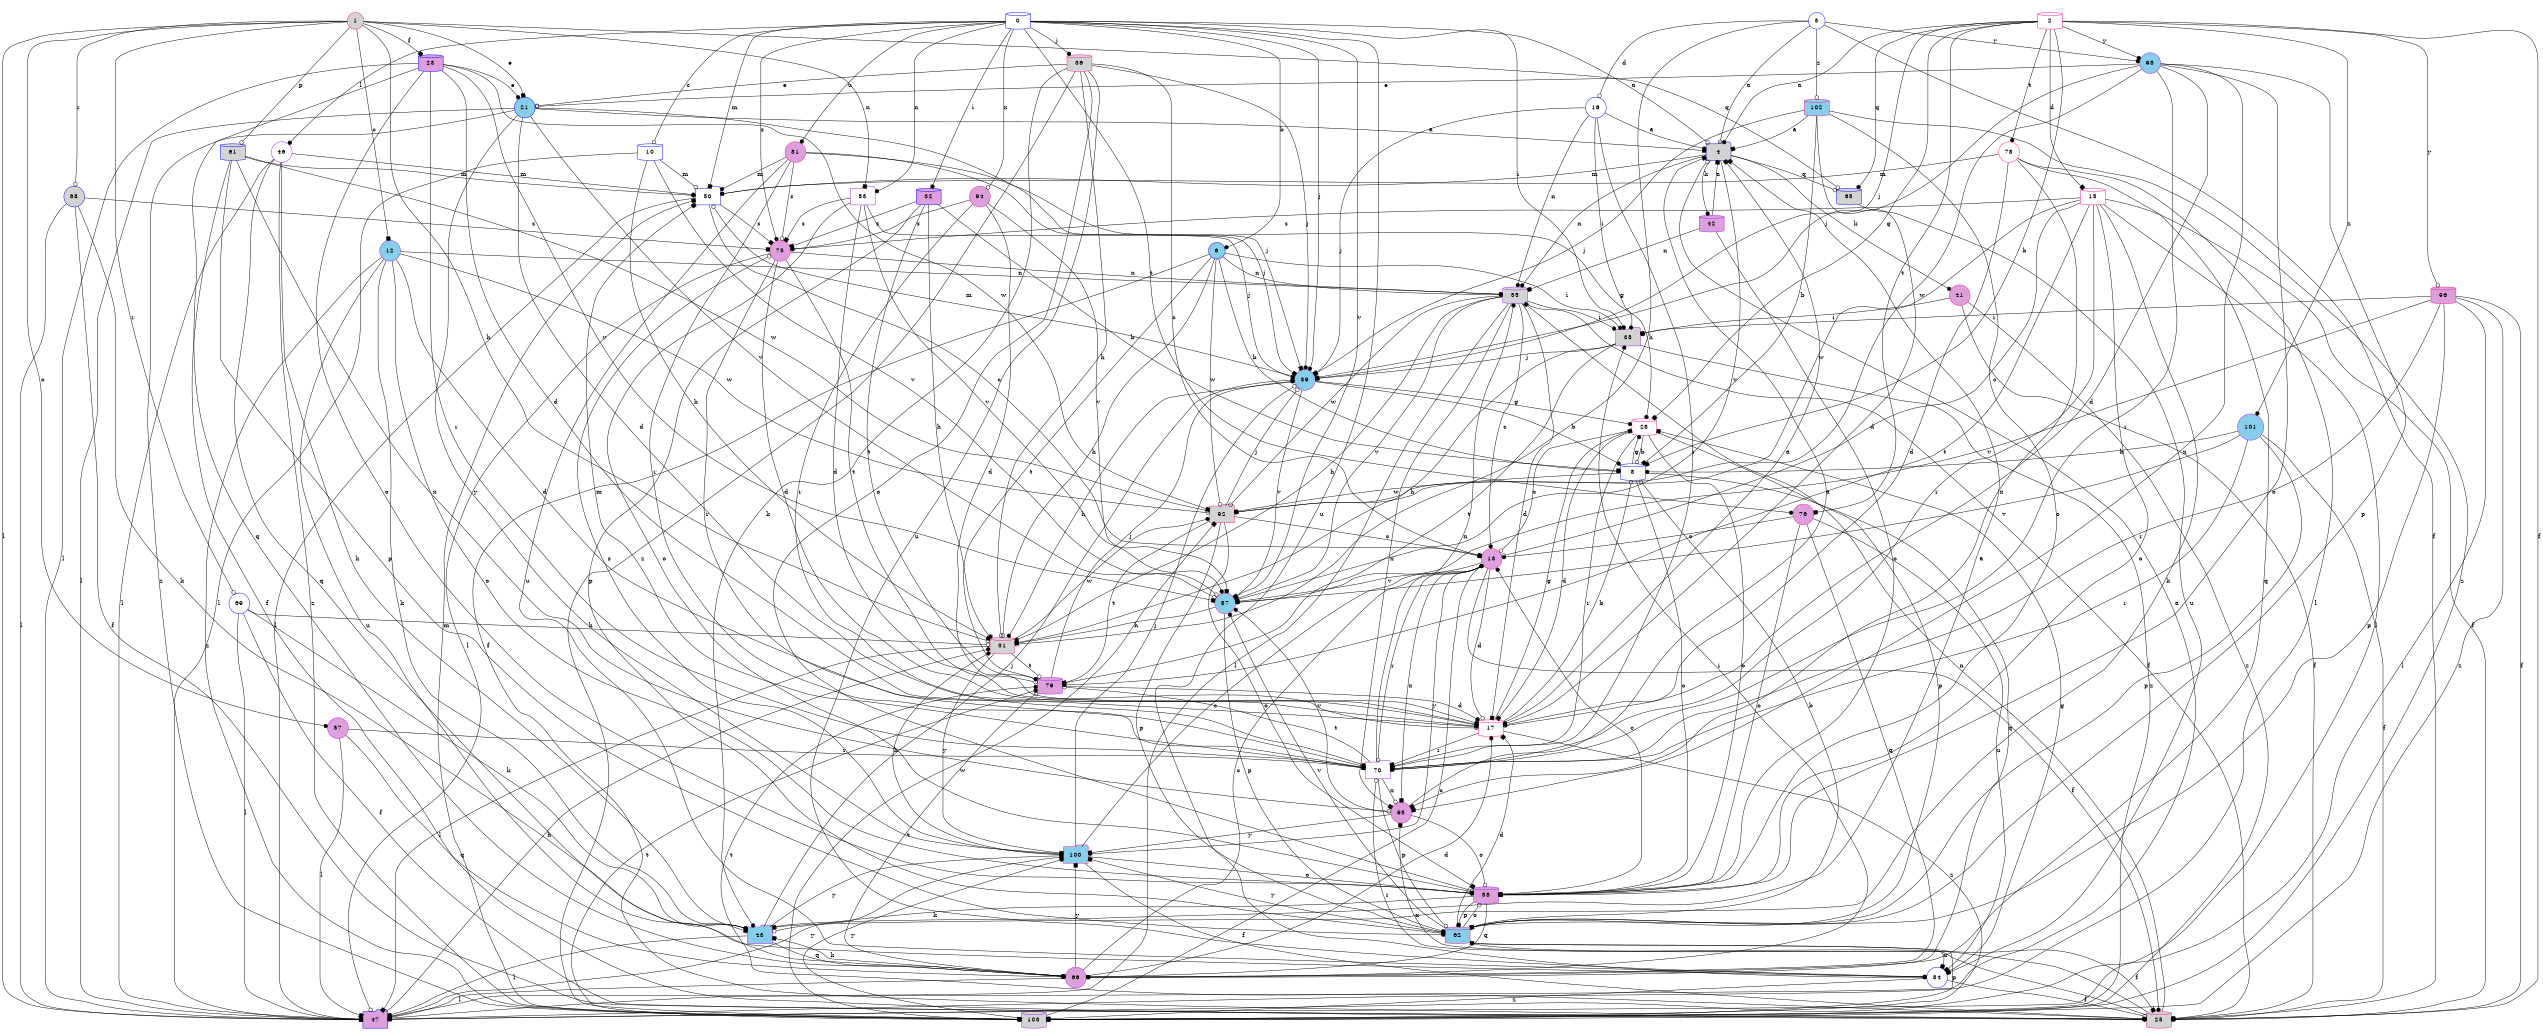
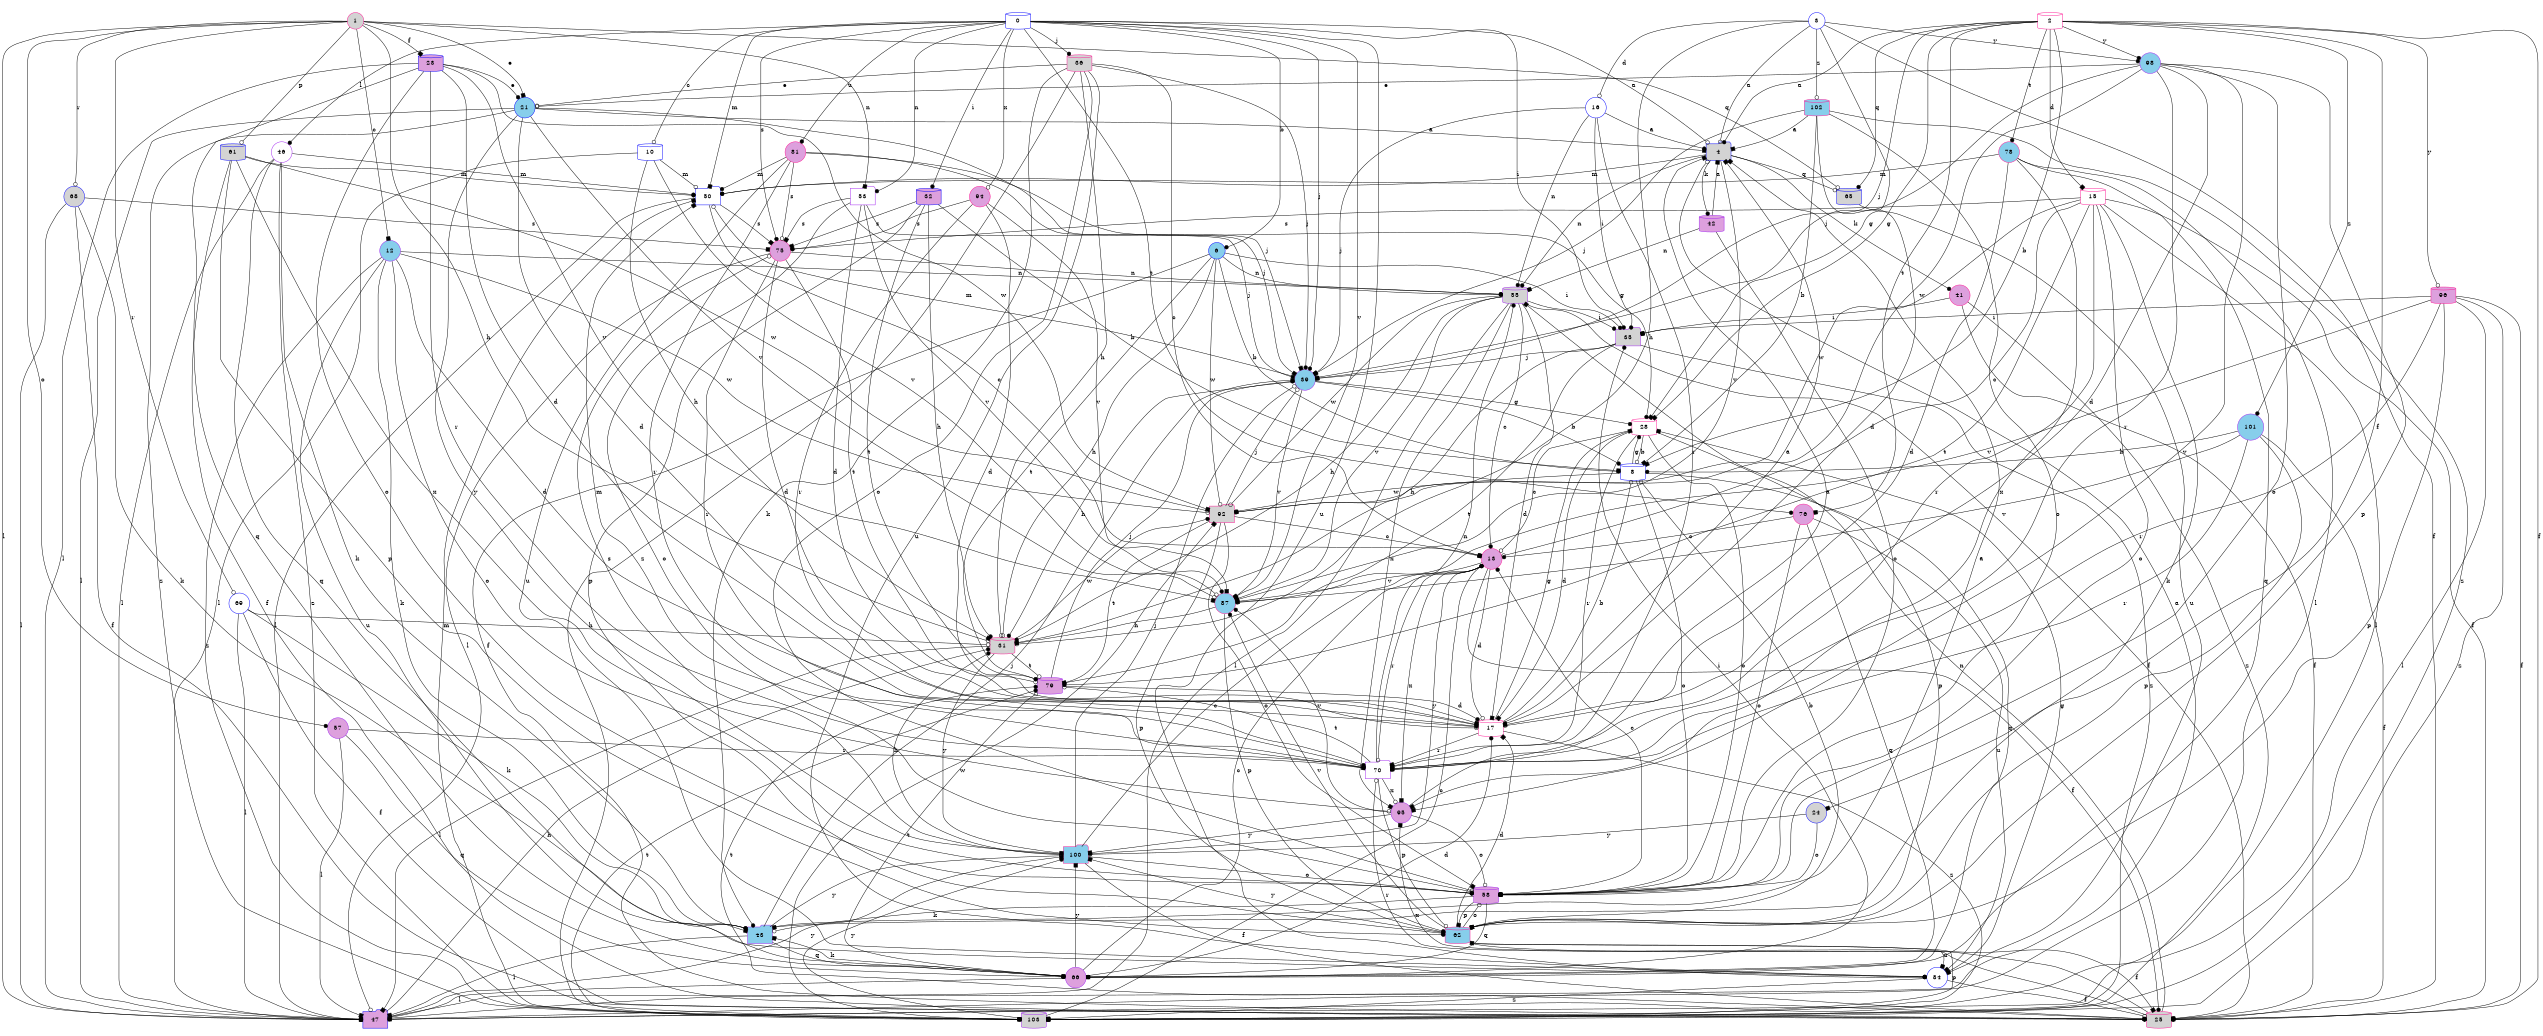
node "78": fillcolor white -> skyblue
edge "3" -> "28": added, label "g"
edge "98" -> "95": label "x" -> "v"
node "95": color deeppink -> purple
node "24": added
